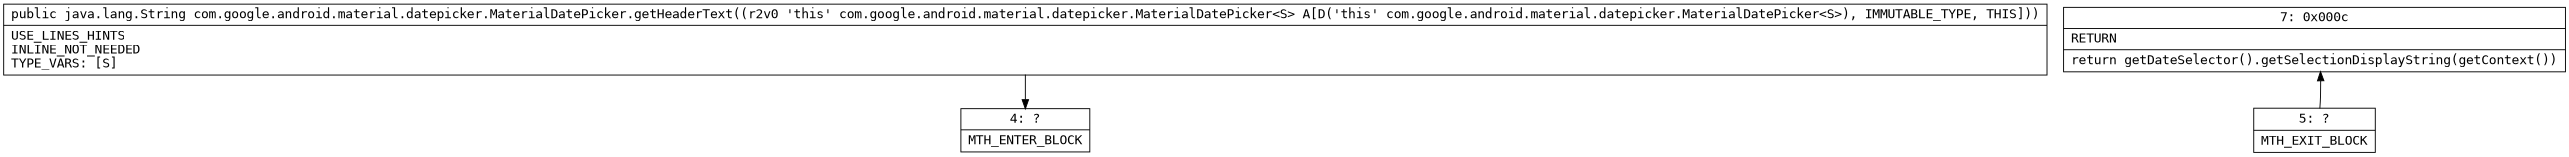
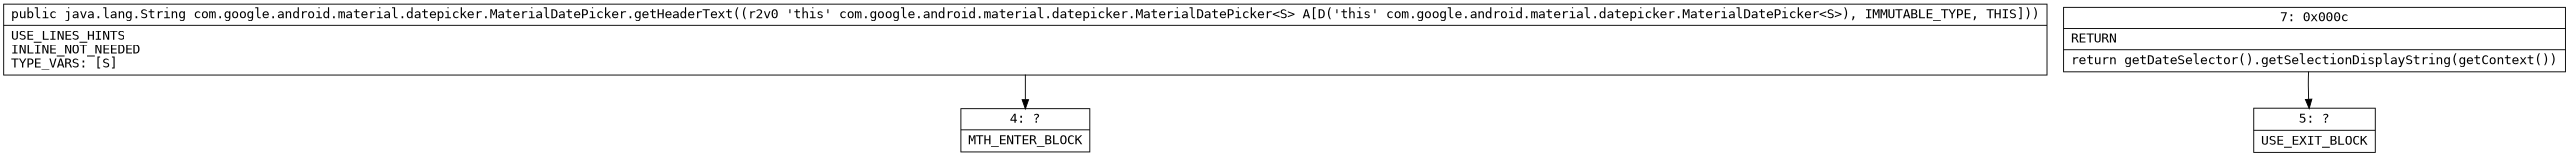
edge "5: ?" -> "7: 0x000c": reversed
node "5: ?": text "MTH_EXIT_BLOCK" -> "USE_EXIT_BLOCK"
